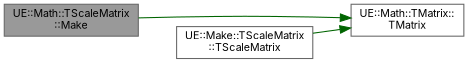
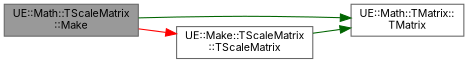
edge "UE::Math::TScaleMatrix ::Make" -> "UE::Make::TScaleMatrix ::TScaleMatrix": added
